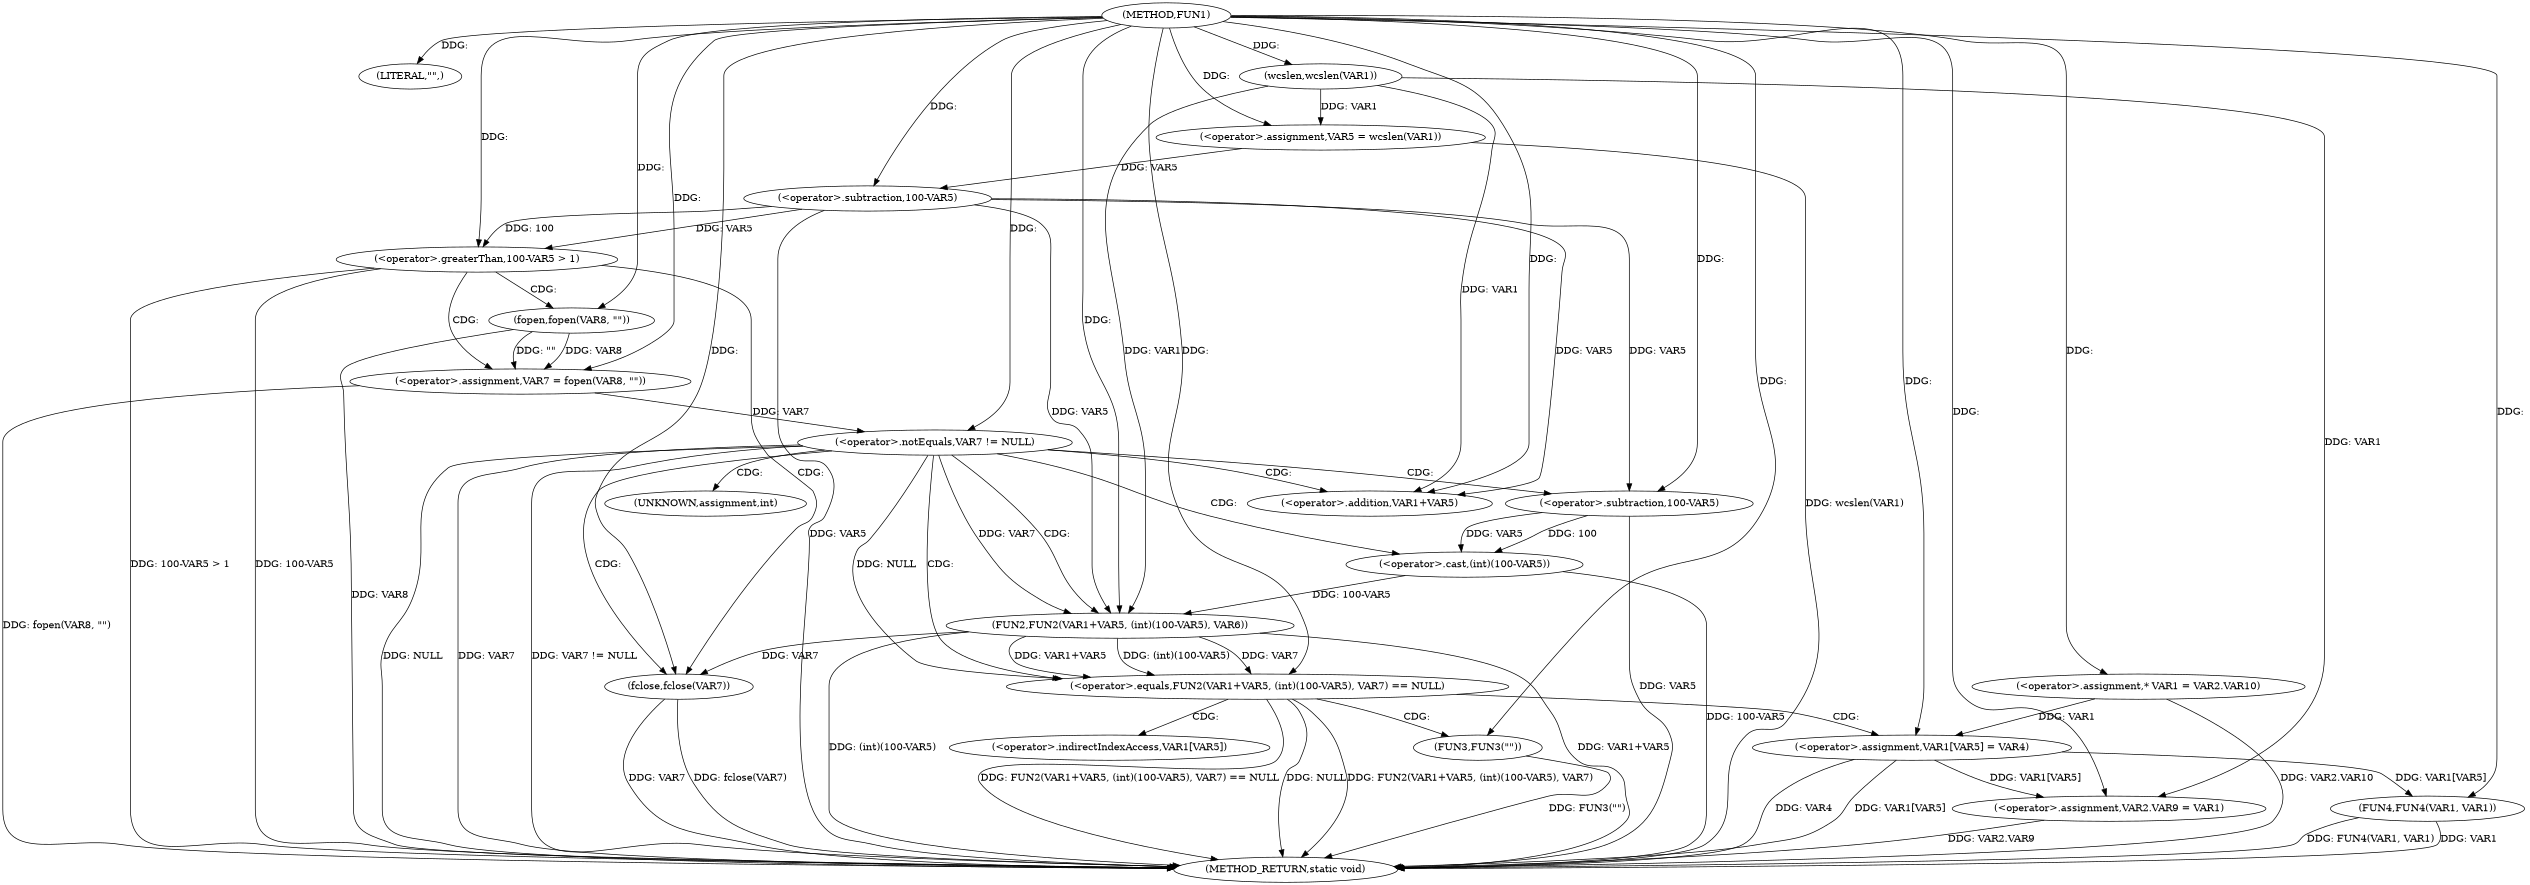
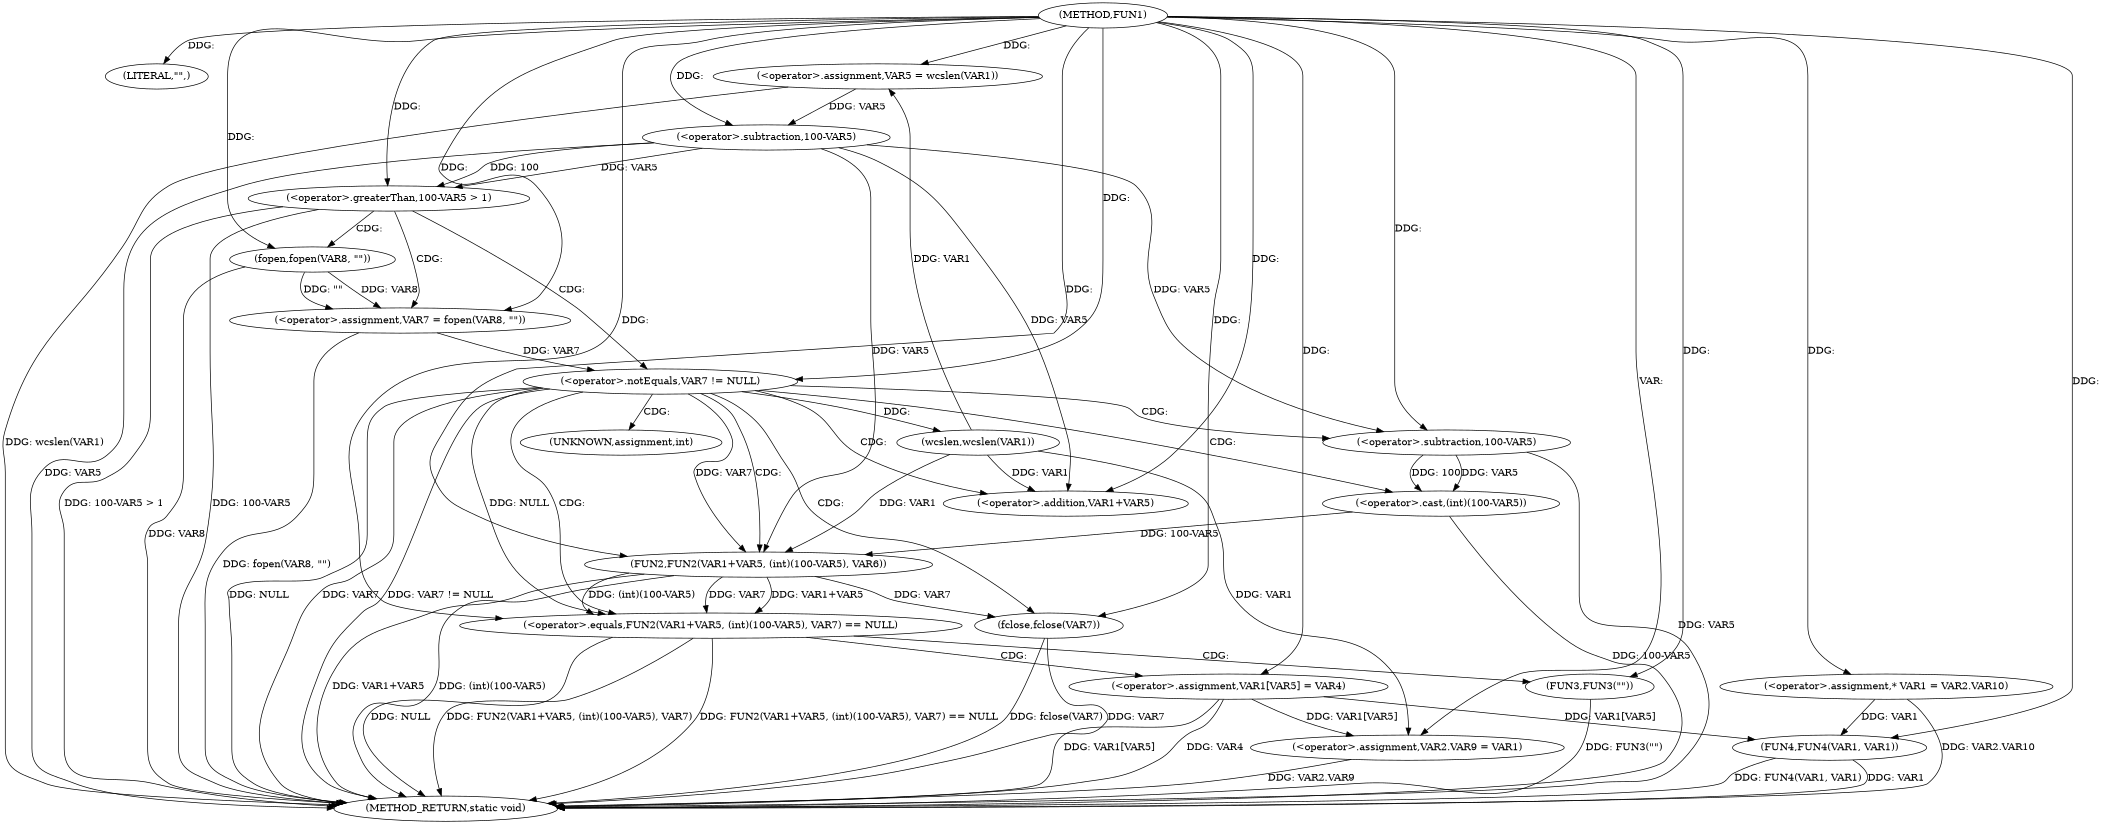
edge "(METHOD,FUN1)" -> "(wcslen,wcslen(VAR1))": now "(<operator>.notEquals,VAR7 != NULL)" -> "(wcslen,wcslen(VAR1))"
edge "(METHOD,FUN1)" -> "(<operator>.assignment,VAR2.VAR9 = VAR1)": label "DDG: " -> "VAR: "
edge "(<operator>.greaterThan,100-VAR5 > 1)" -> "(fclose,fclose(VAR7))": now "(<operator>.greaterThan,100-VAR5 > 1)" -> "(<operator>.notEquals,VAR7 != NULL)"
edge "(<operator>.assignment,* VAR1 = VAR2.VAR10)" -> "(<operator>.assignment,VAR1[VAR5] = VAR4)": now "(<operator>.assignment,* VAR1 = VAR2.VAR10)" -> "(FUN4,FUN4(VAR1, VAR1))"
node "(<operator>.indirectIndexAccess,VAR1[VAR5])": removed
